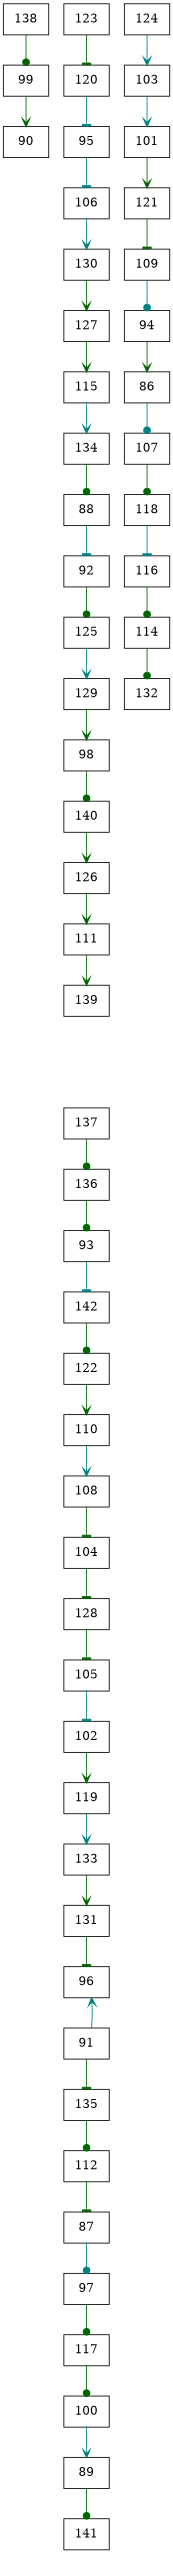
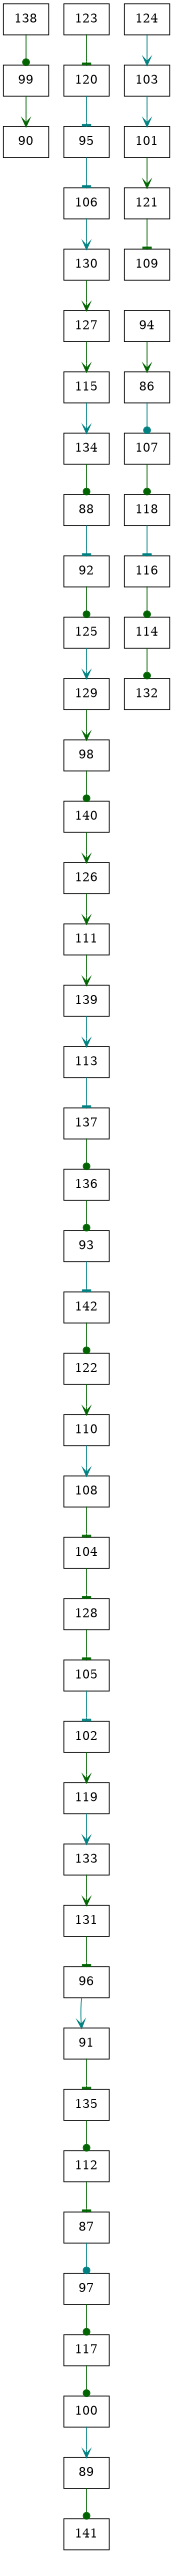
edge "109" -> "94": removed
node "113": added
edge "91" -> "96": reversed
